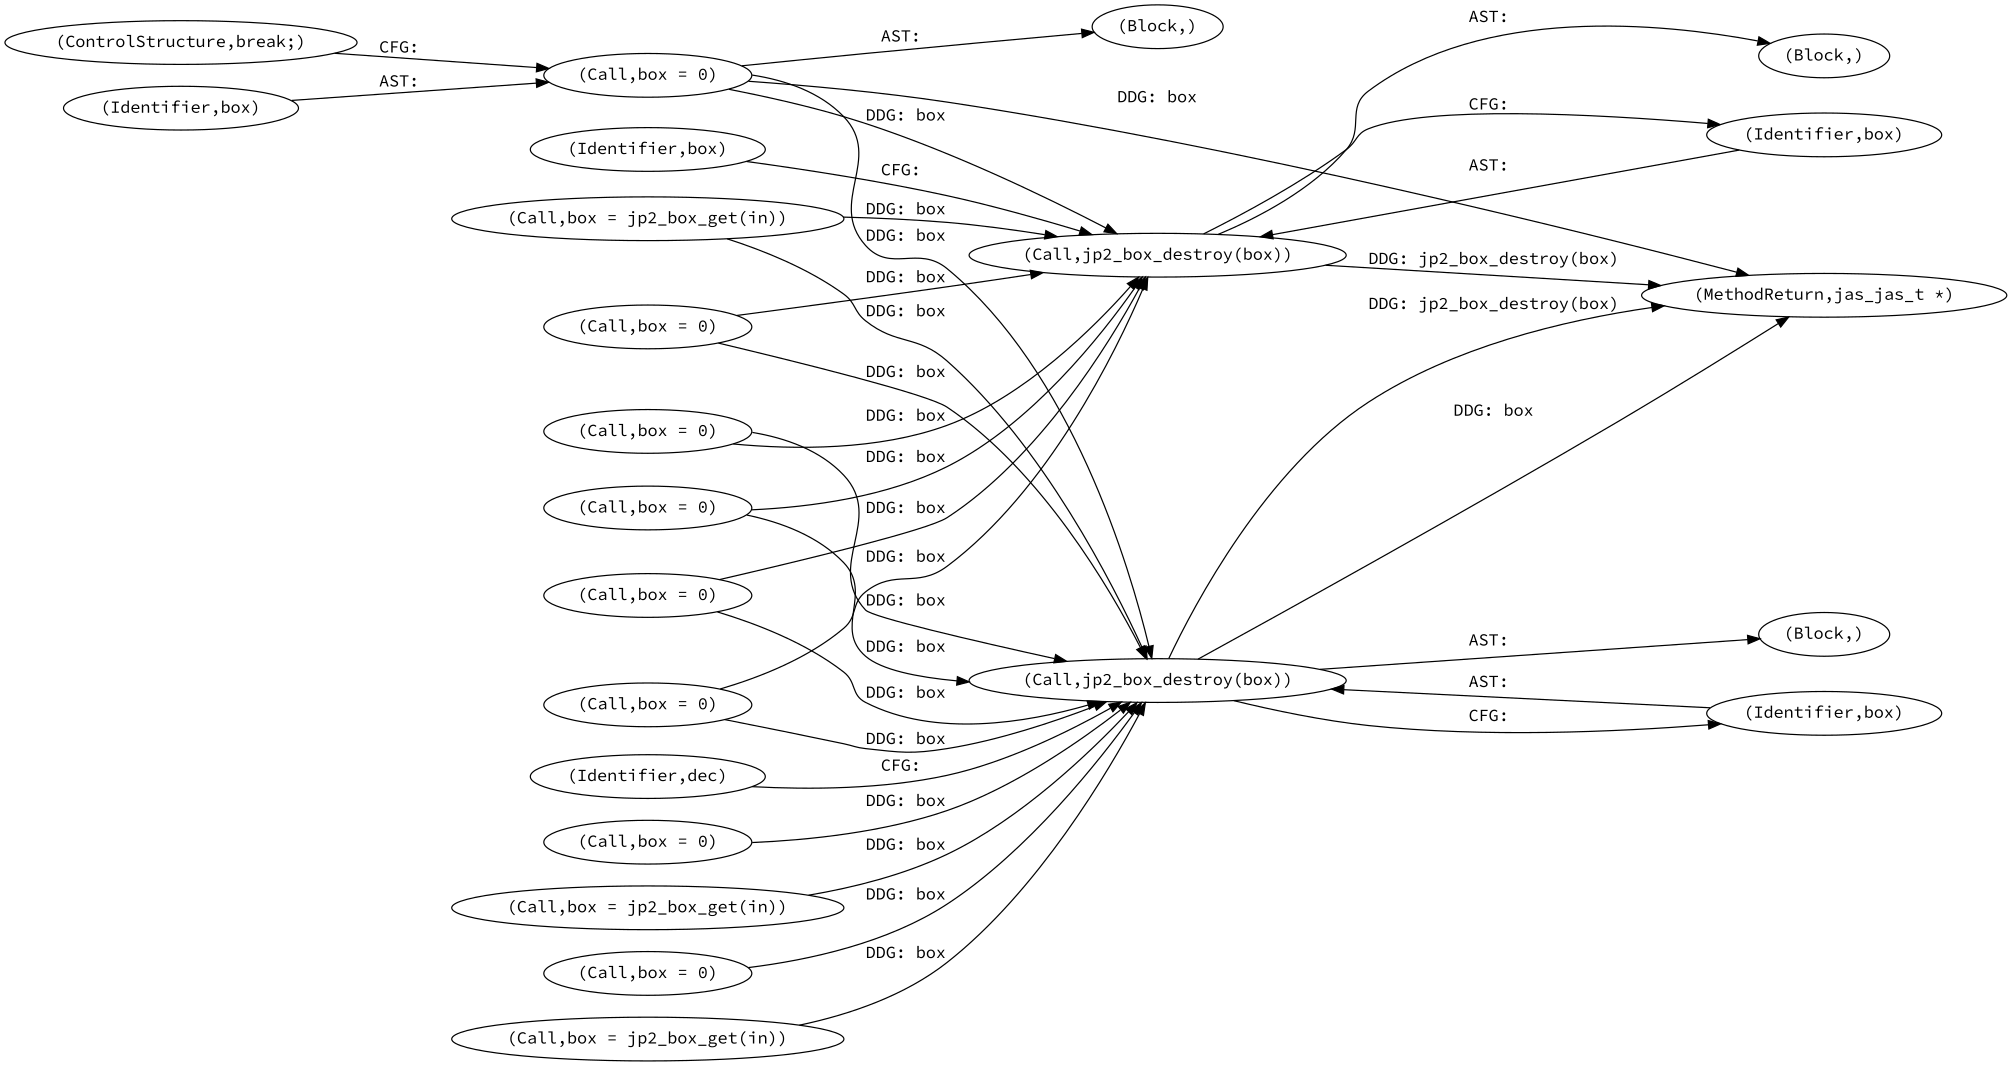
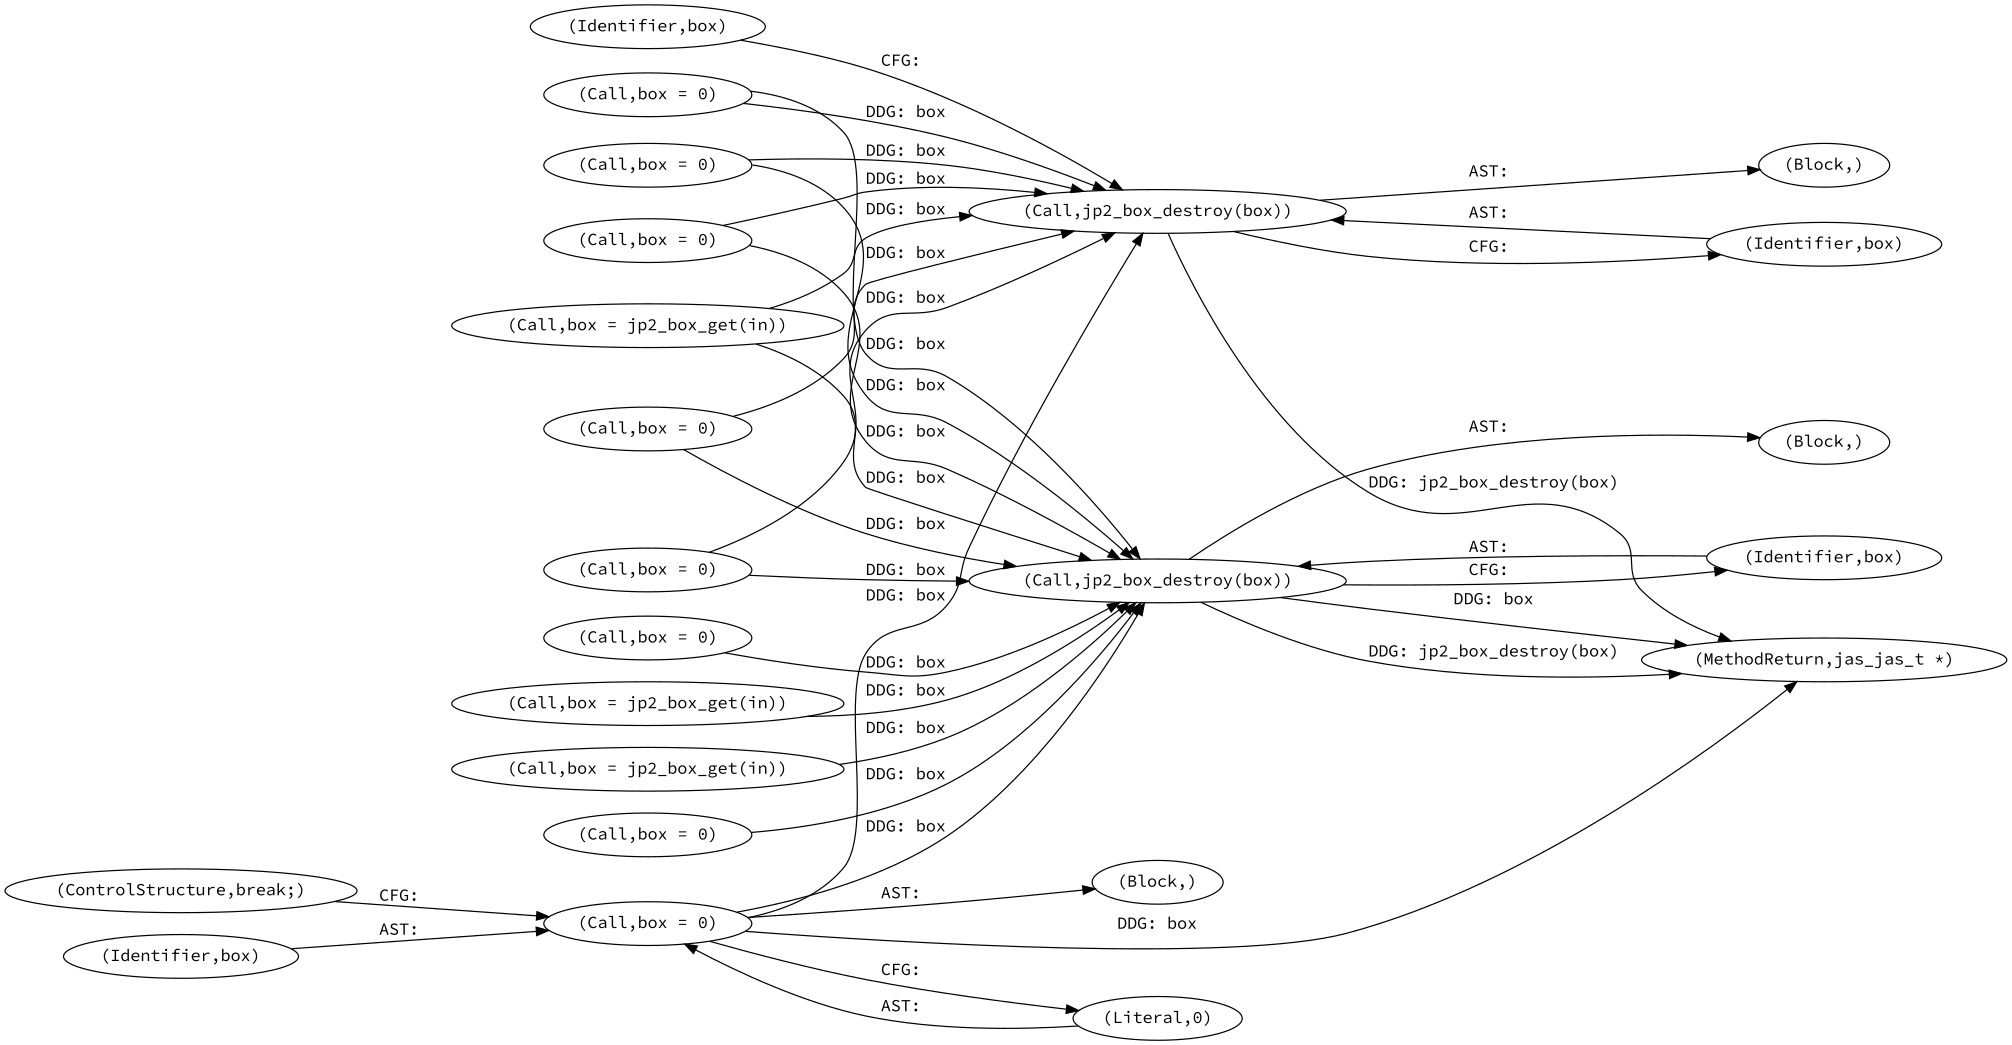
node "(Identifier,dec)": removed
node "(Literal,0)": added
